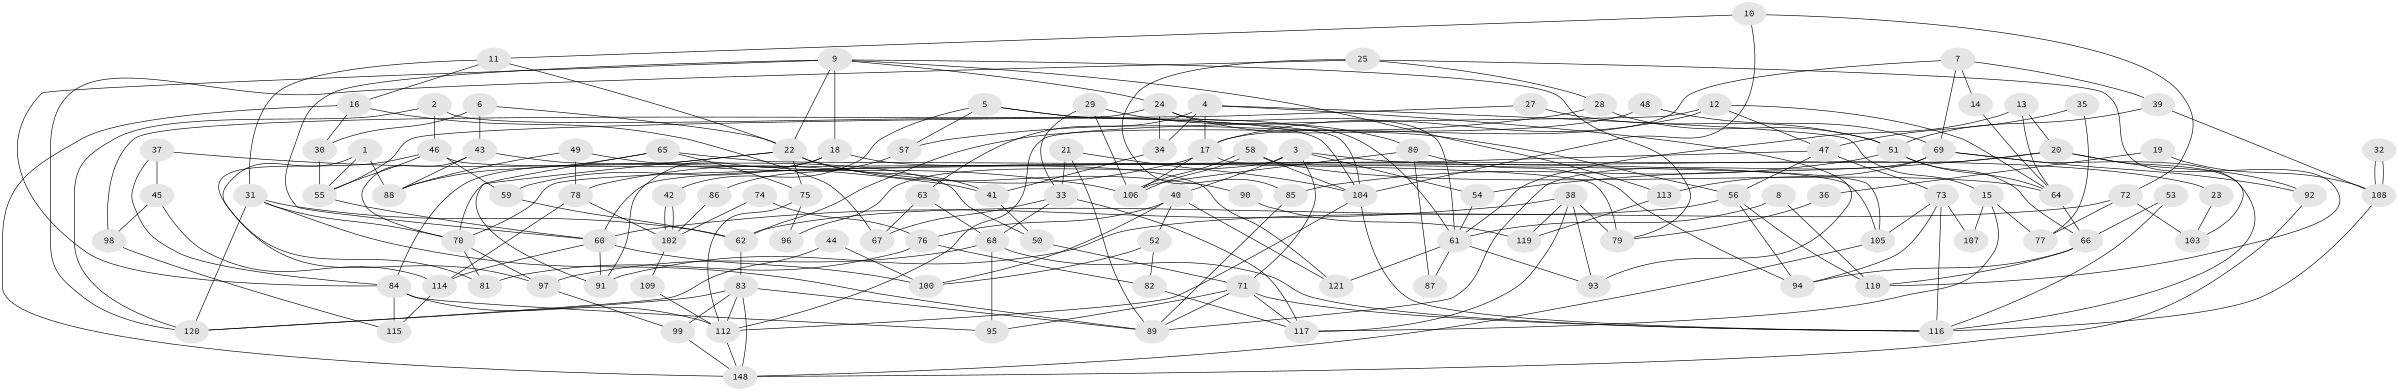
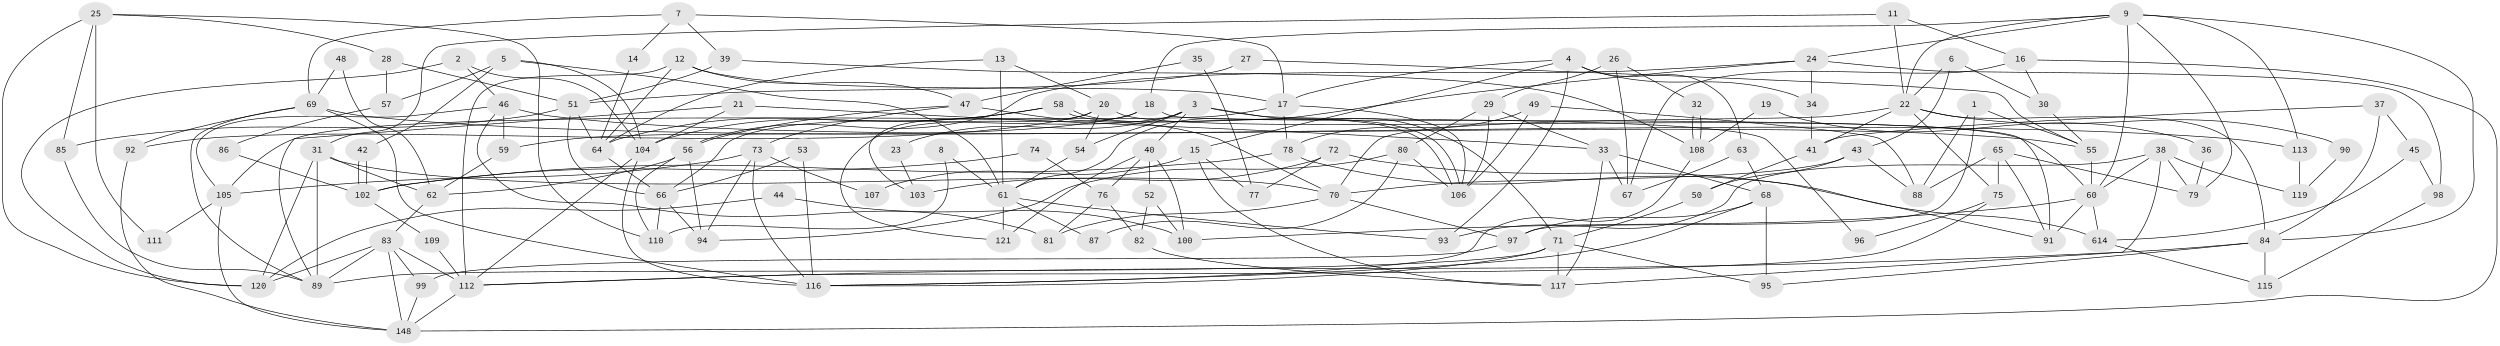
node "10": removed
node "26": added
edge "3" -- "66": added
node "111": added
node "114": label "114" -> "614"
